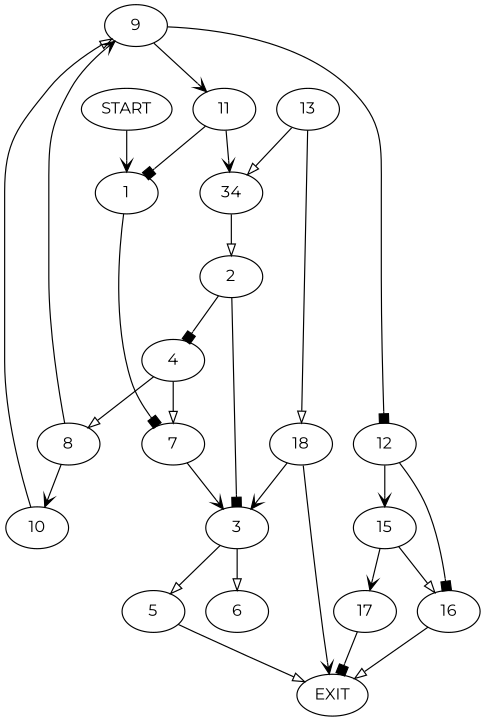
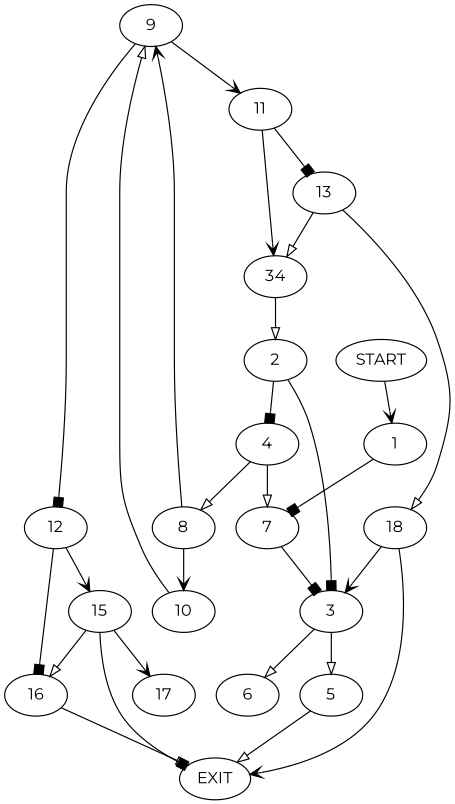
edge "11" -> "1": now "11" -> "13"
edge "7" -> "3": arrowhead vee -> box
edge "17" -> "EXIT": now "15" -> "EXIT"
